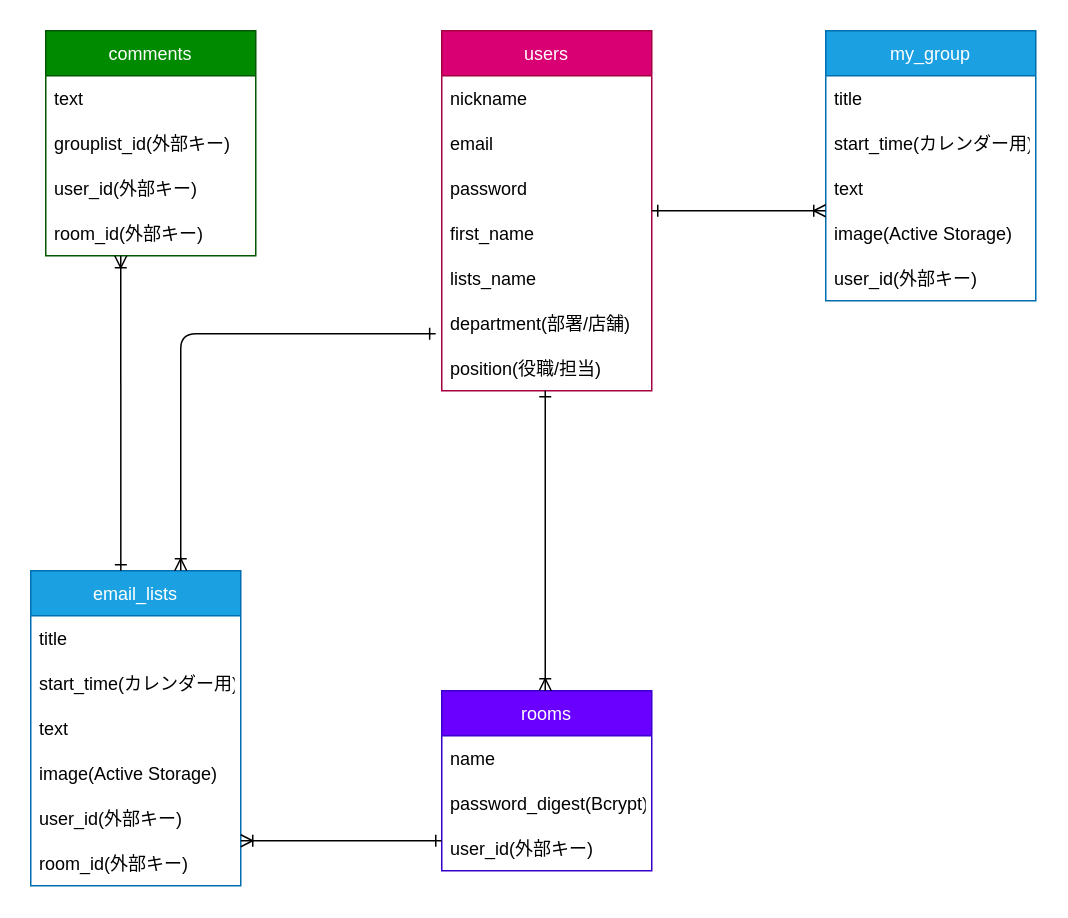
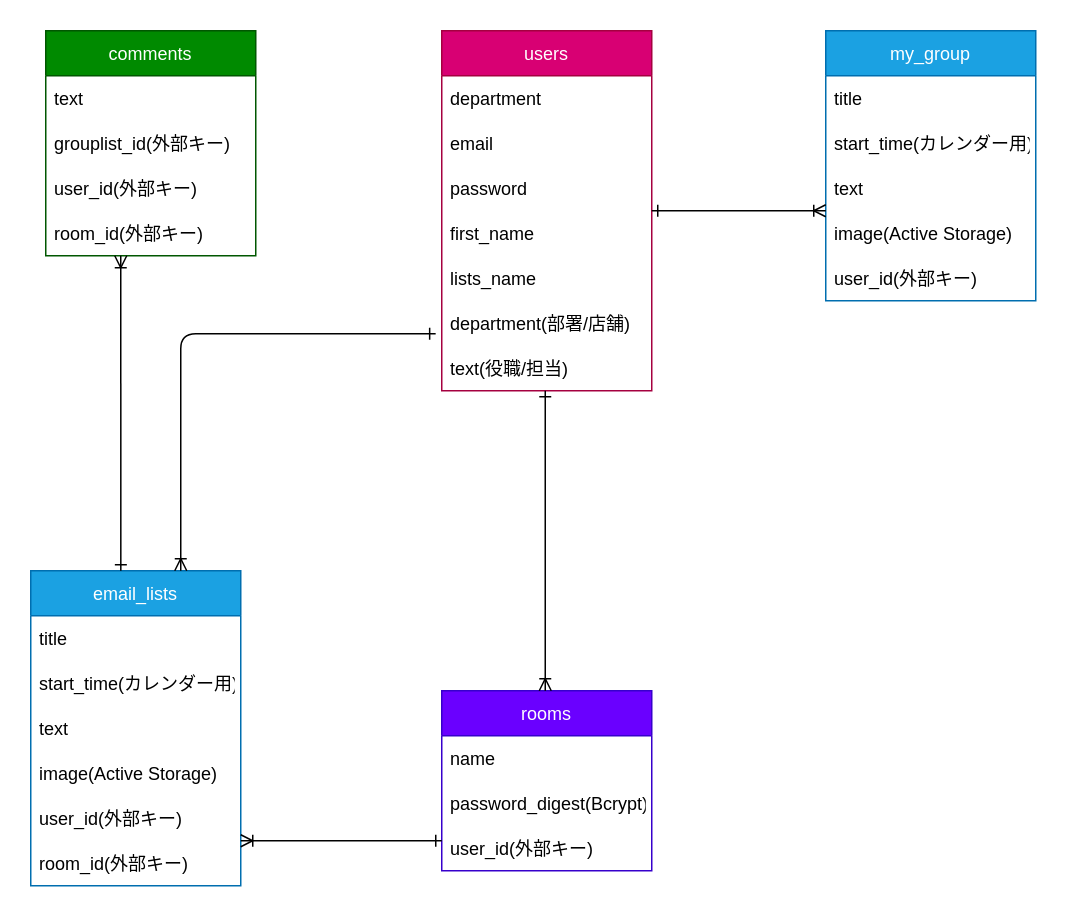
node "nickname": label "nickname" -> "department"
node "position(役職/担当)": label "position(役職/担当)" -> "text(役職/担当)"
